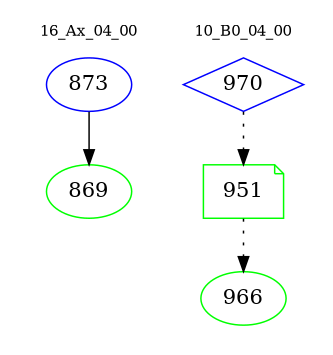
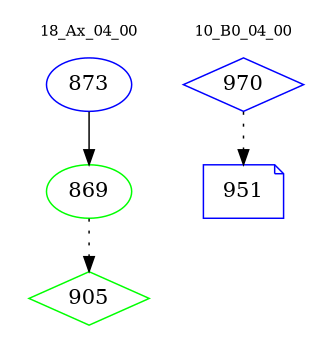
cluster "16_Ax_04_00": label "16_Ax_04_00" -> "18_Ax_04_00"
node "951": color green -> blue
node "905": added
node "966": removed
